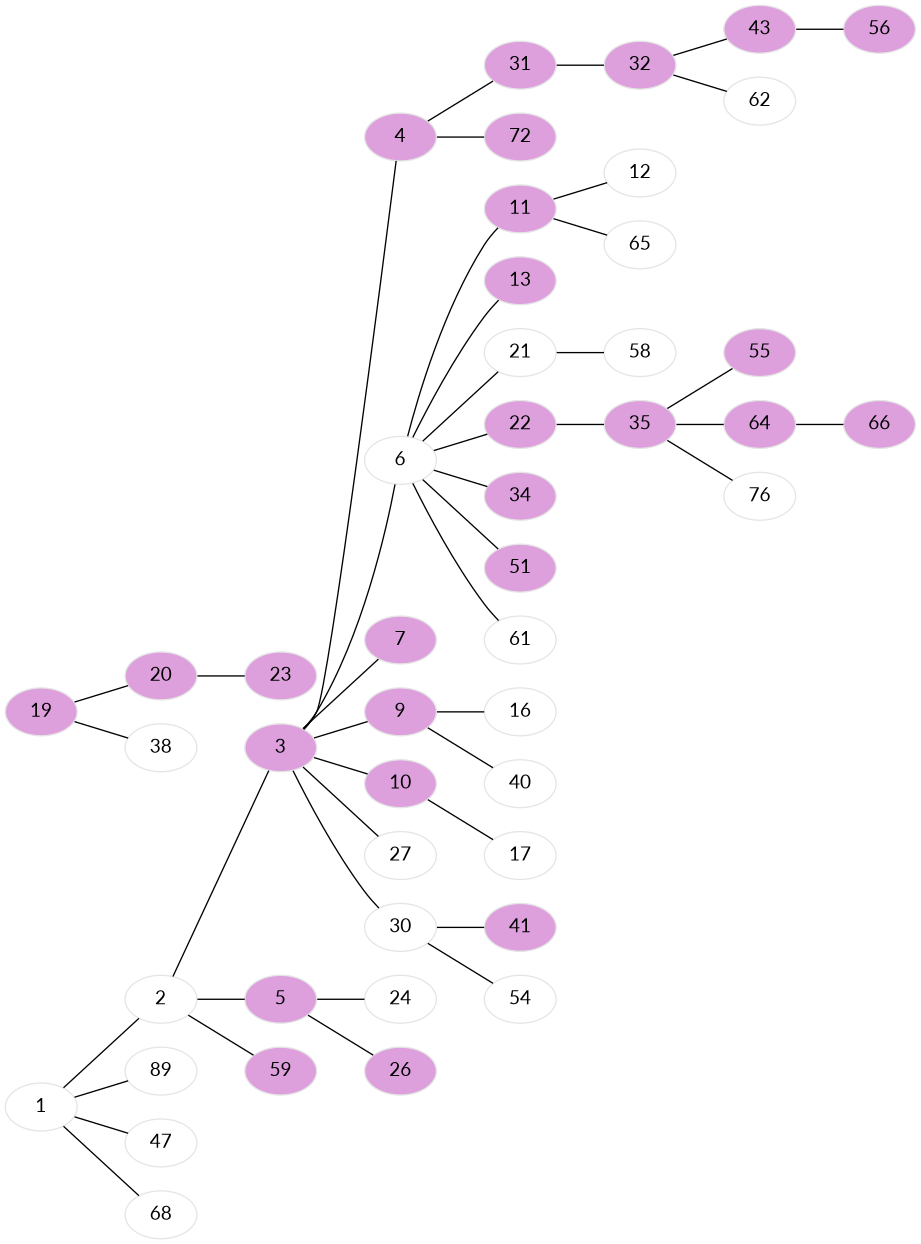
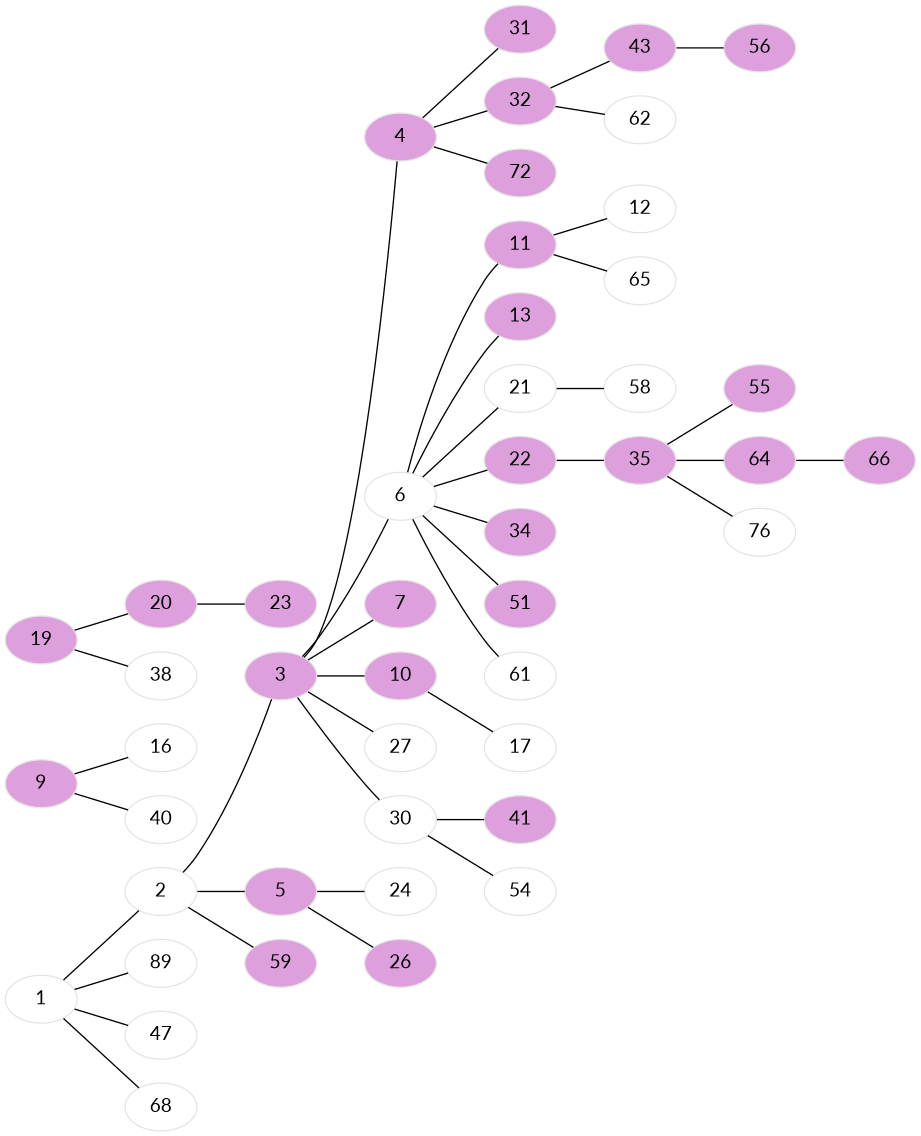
edge "31" -- "32": now "4" -- "32"
edge "9" -- "3": removed
